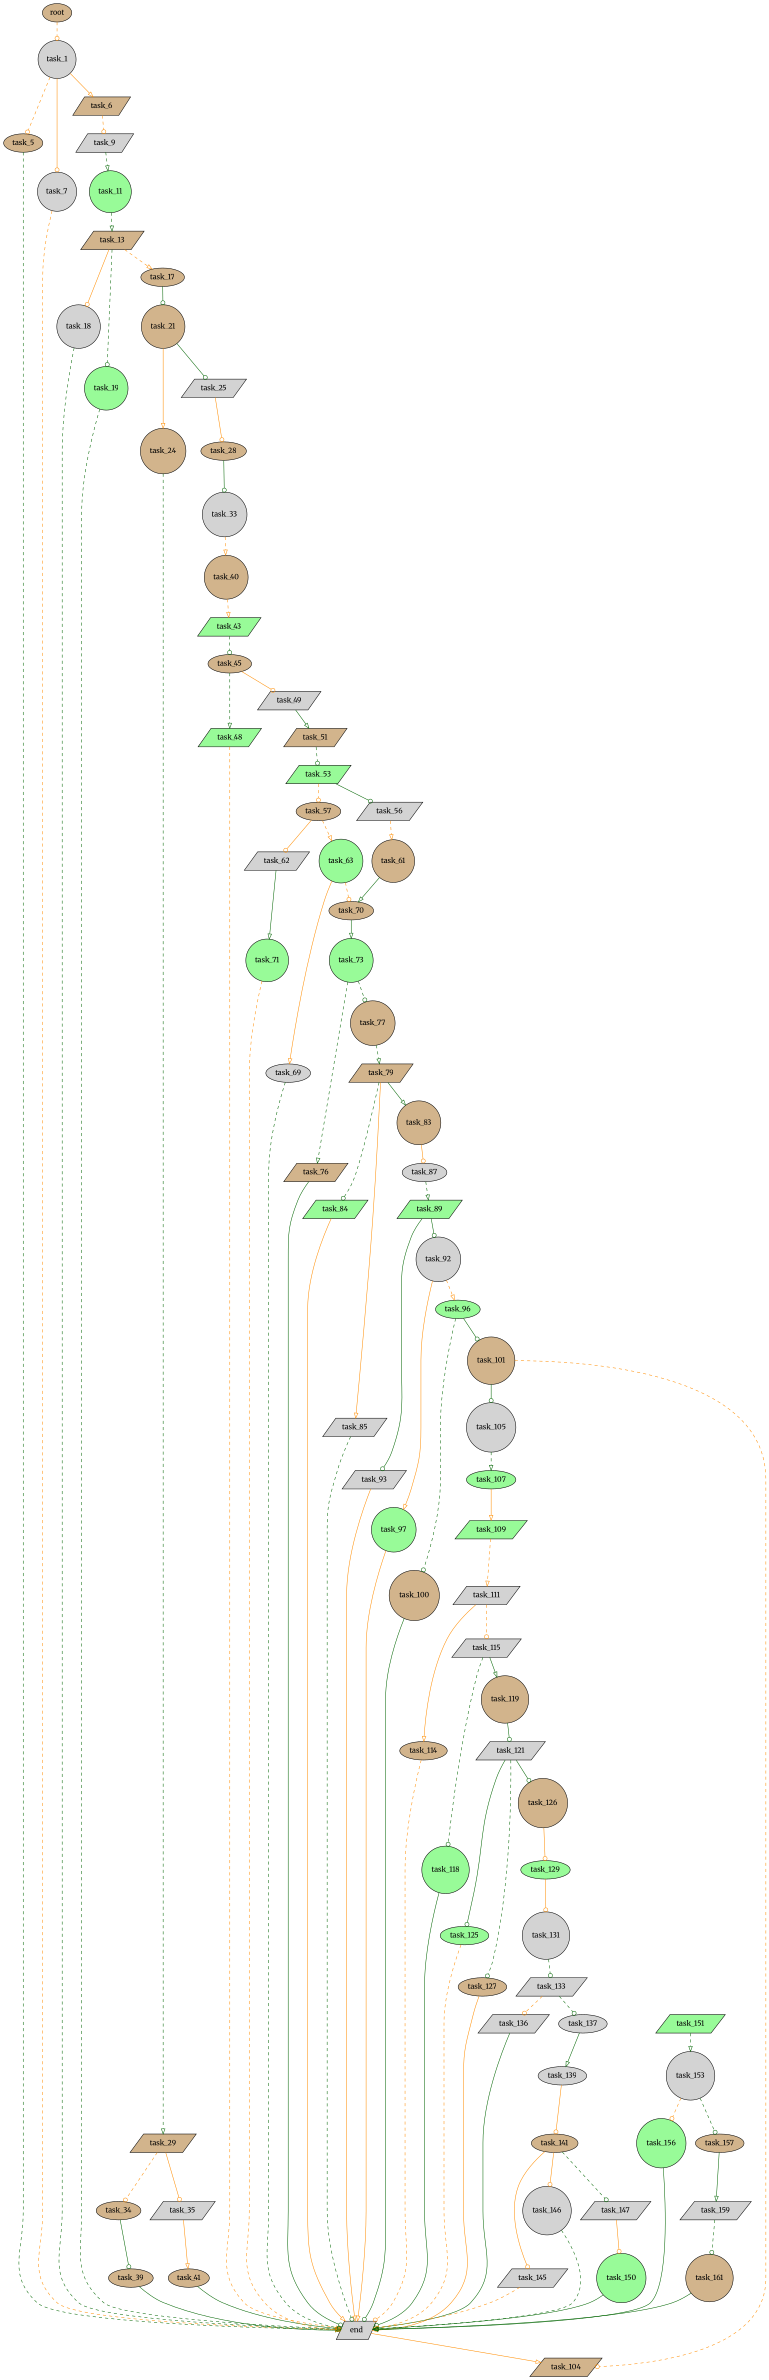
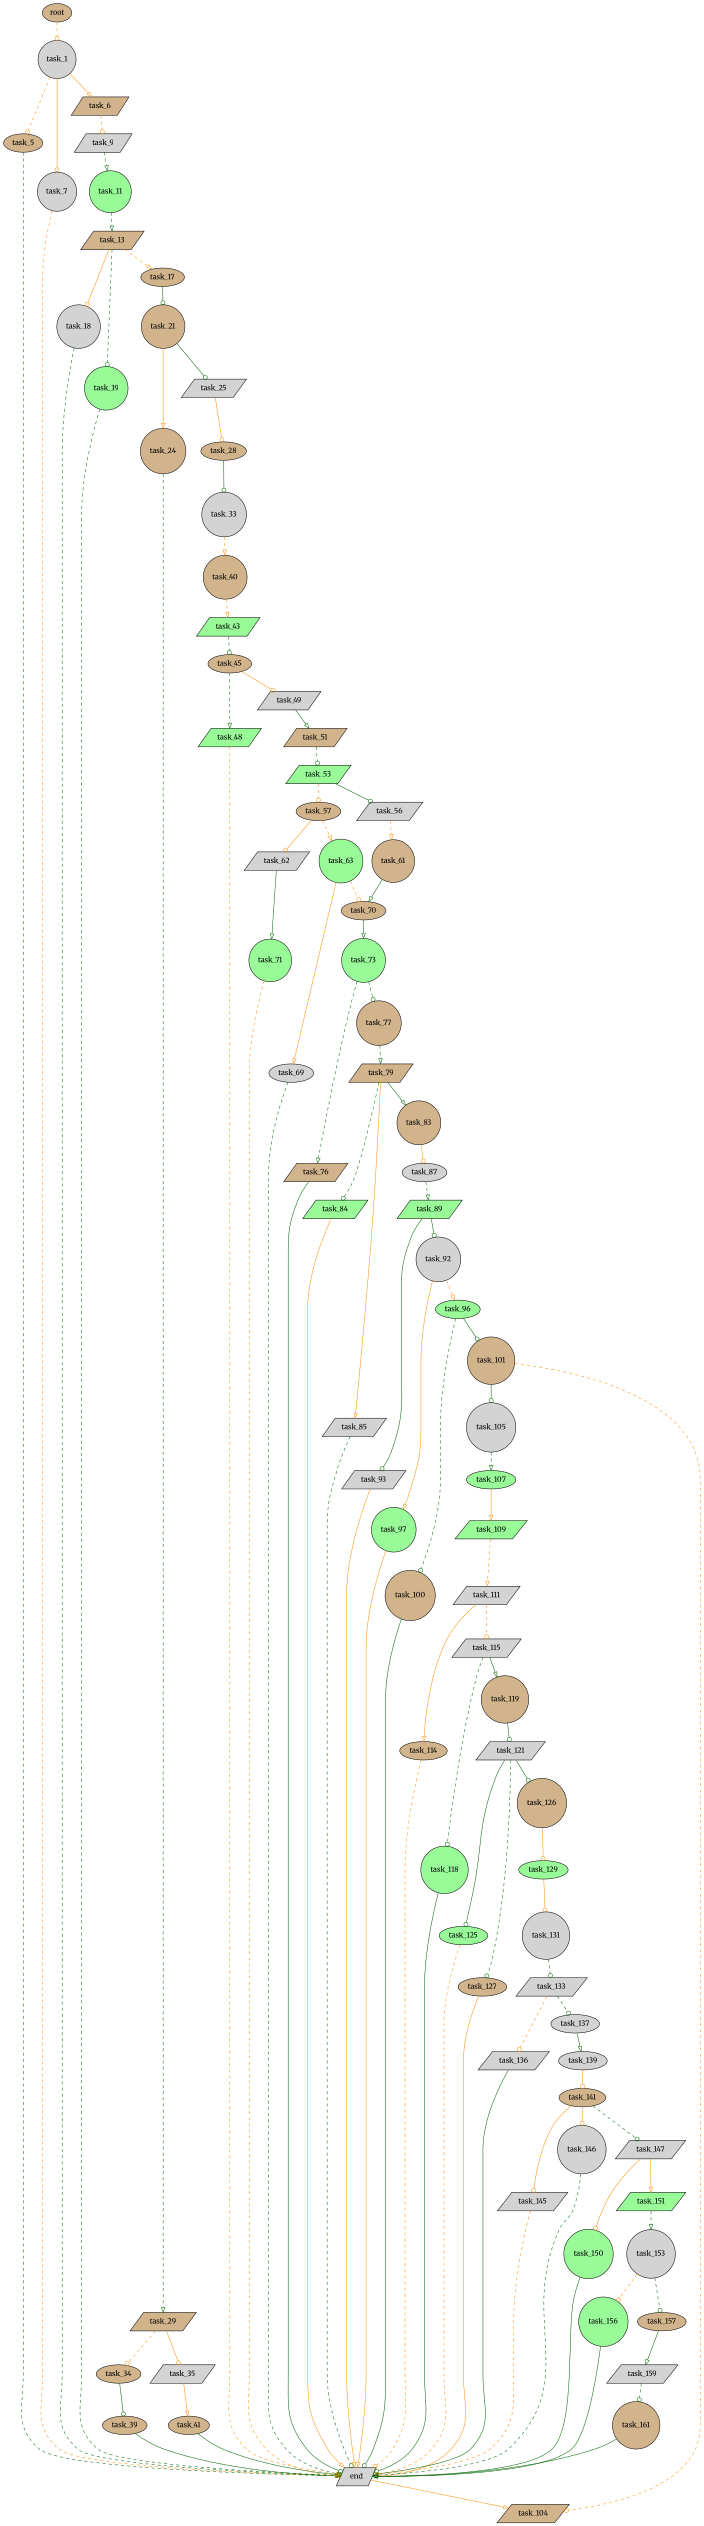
edge "task_147" -> "task_151": added
